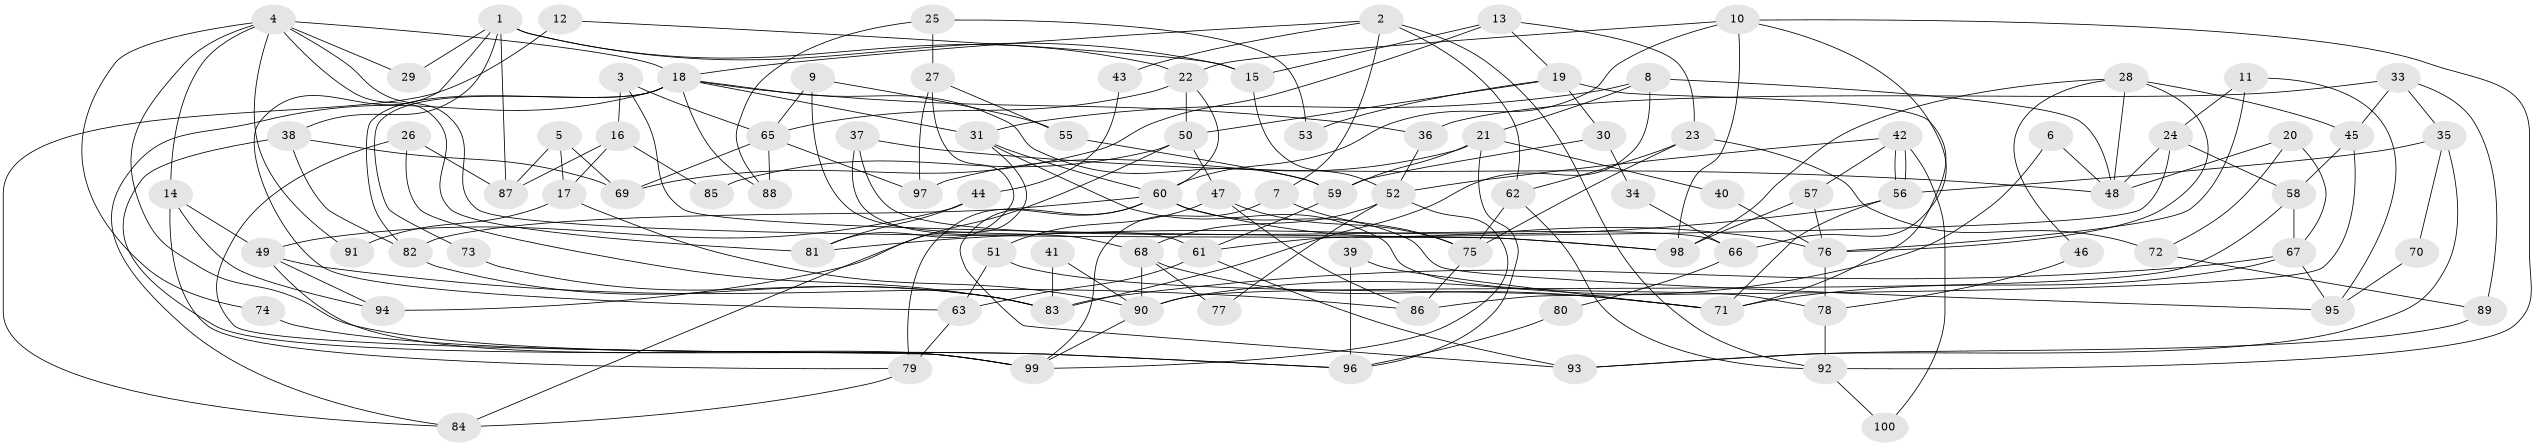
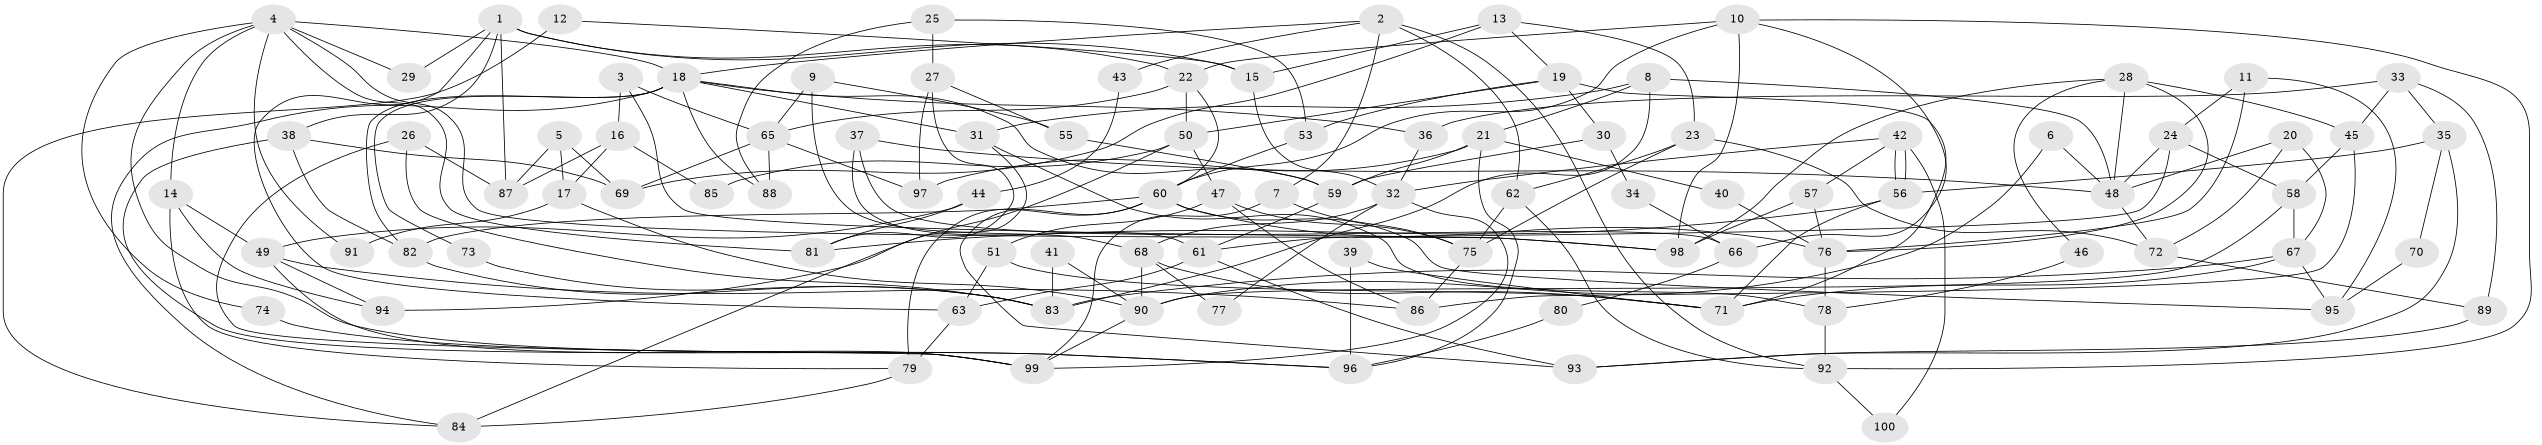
edge "31" -- "60": now "53" -- "60"
node "52": label "52" -> "32"
edge "48" -- "72": added
